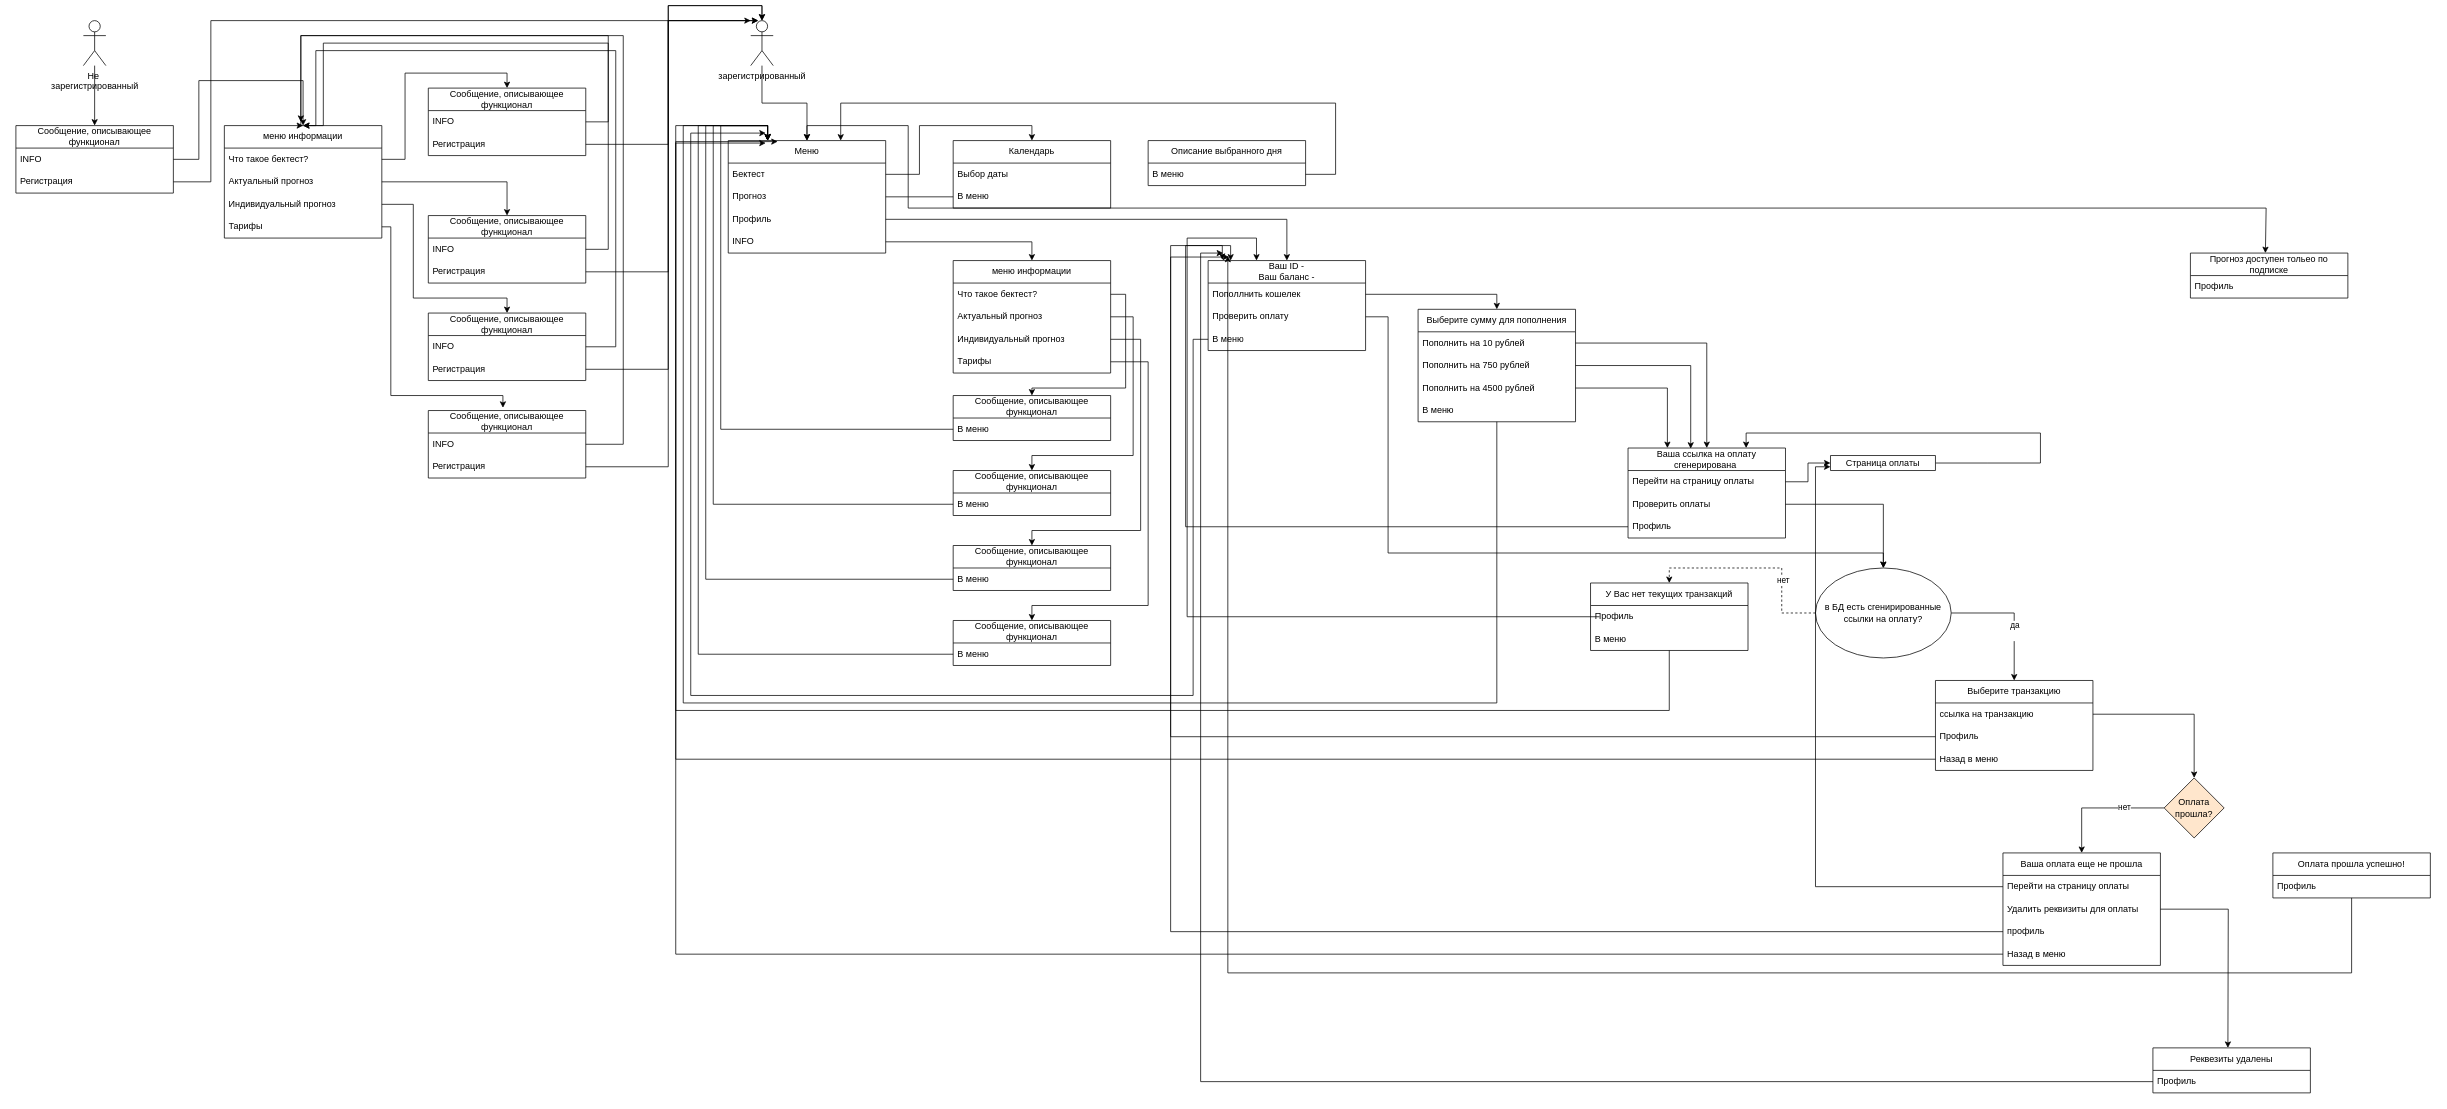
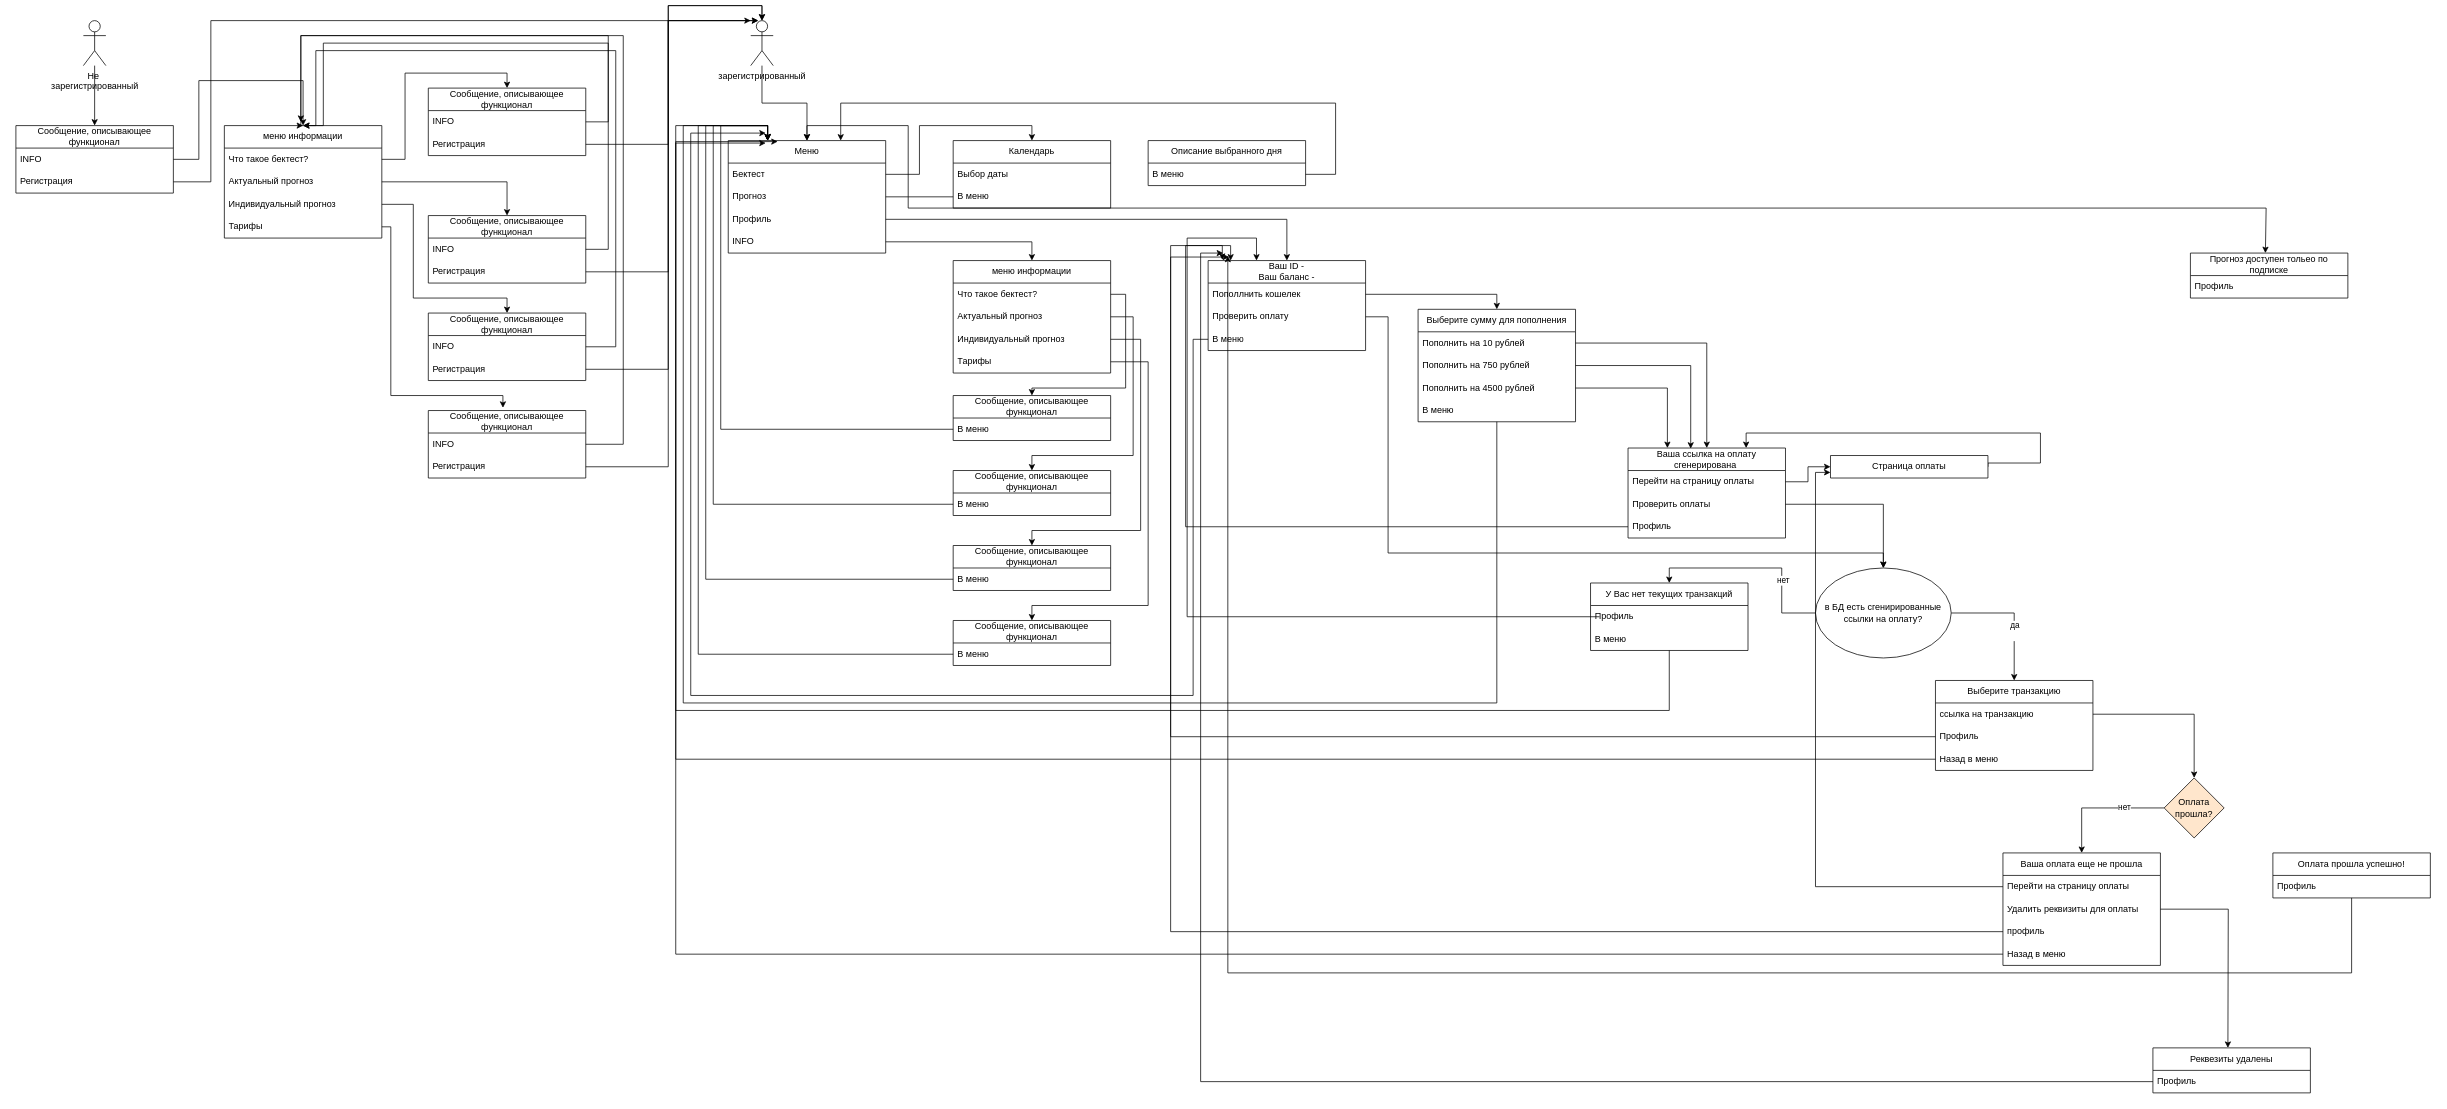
node "Страница оплаты": size 105x15 -> 158x23
edge "в БД есть сгенирированные ссылки на оплату?" -> "У Вас нет текущих транзакций": style dashed -> solid
